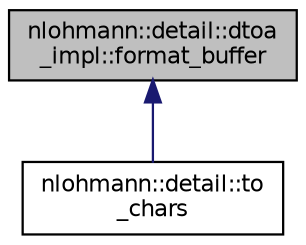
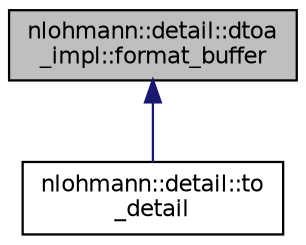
node "nlohmann::detail::to _chars": label "nlohmann::detail::to _chars" -> "nlohmann::detail::to _detail"
